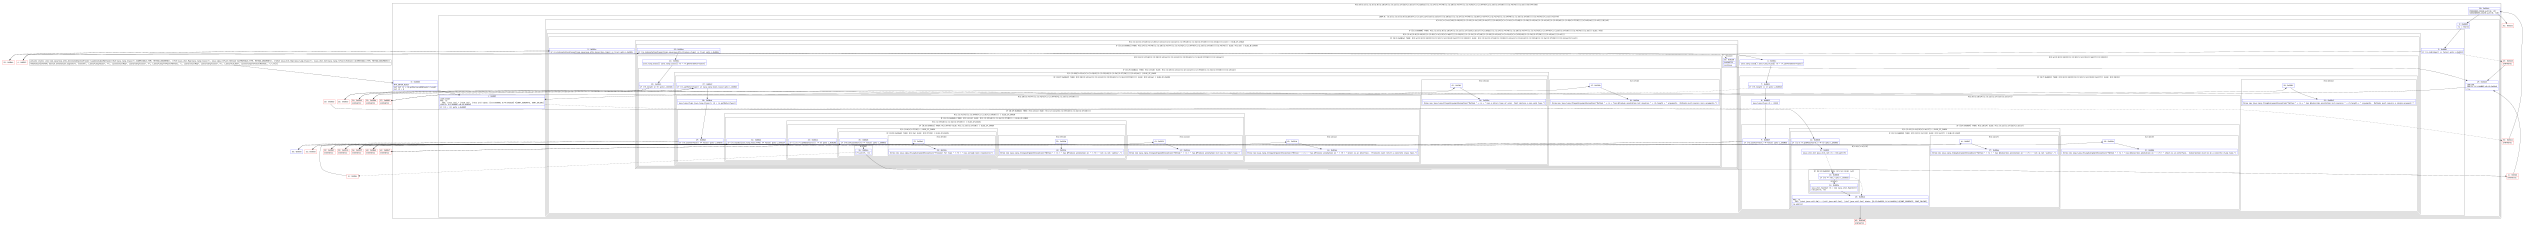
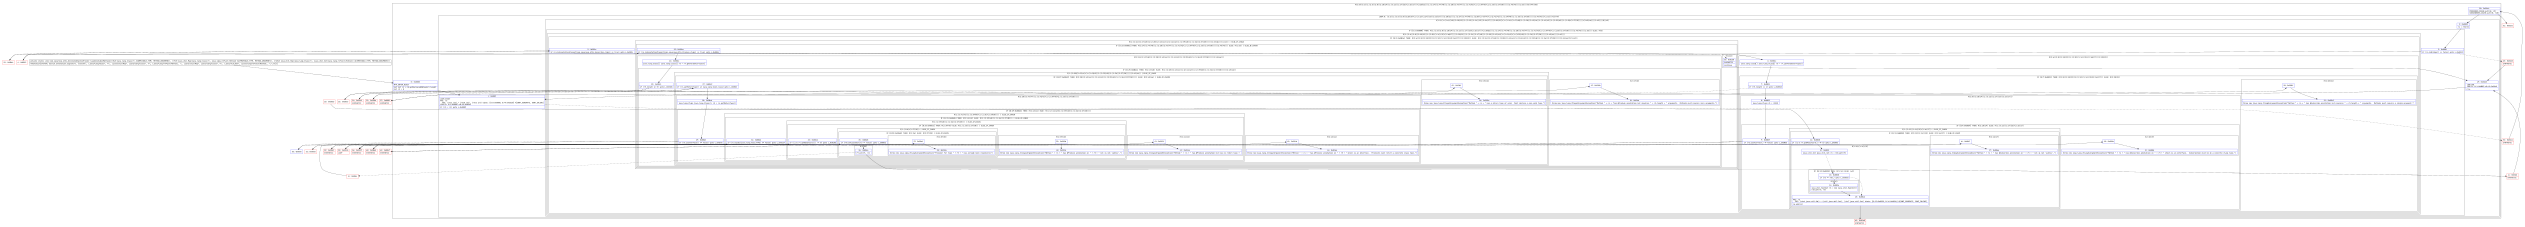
node "55: 0x014b": text "SYNTHETIC" -> "LOOP"
